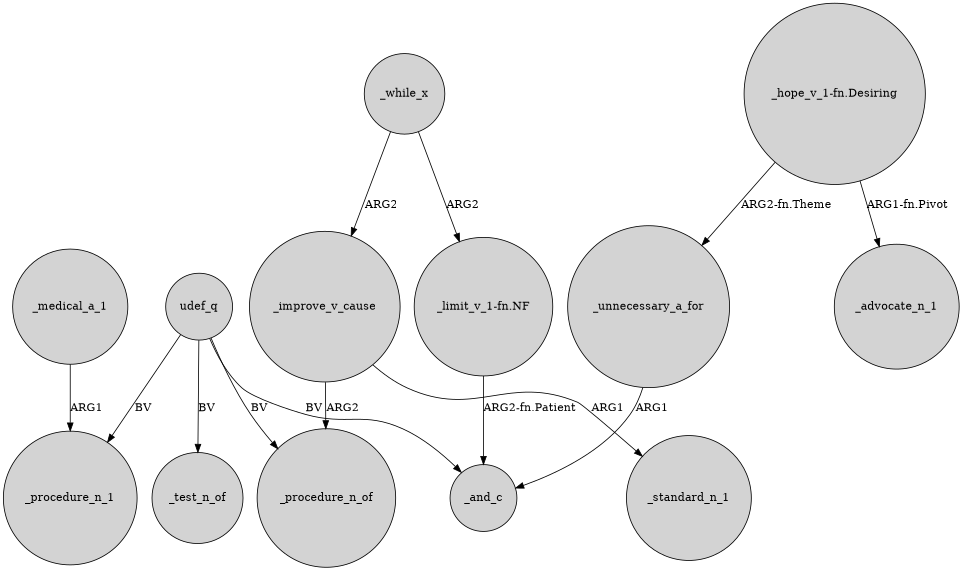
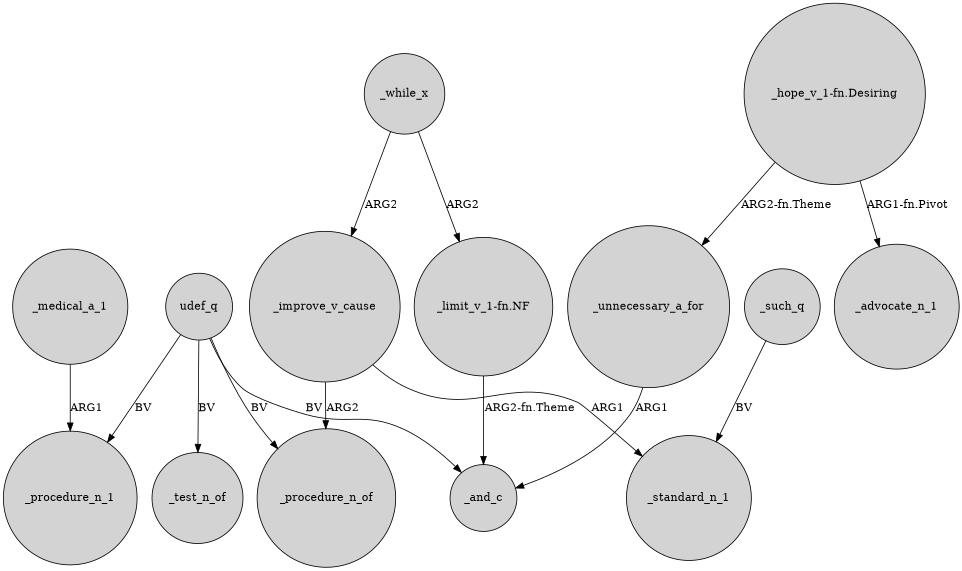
node "_such_q": added
edge "_limit_v_1-fn.NF" -> "_and_c": label "ARG2-fn.Patient" -> "ARG2-fn.Theme"
